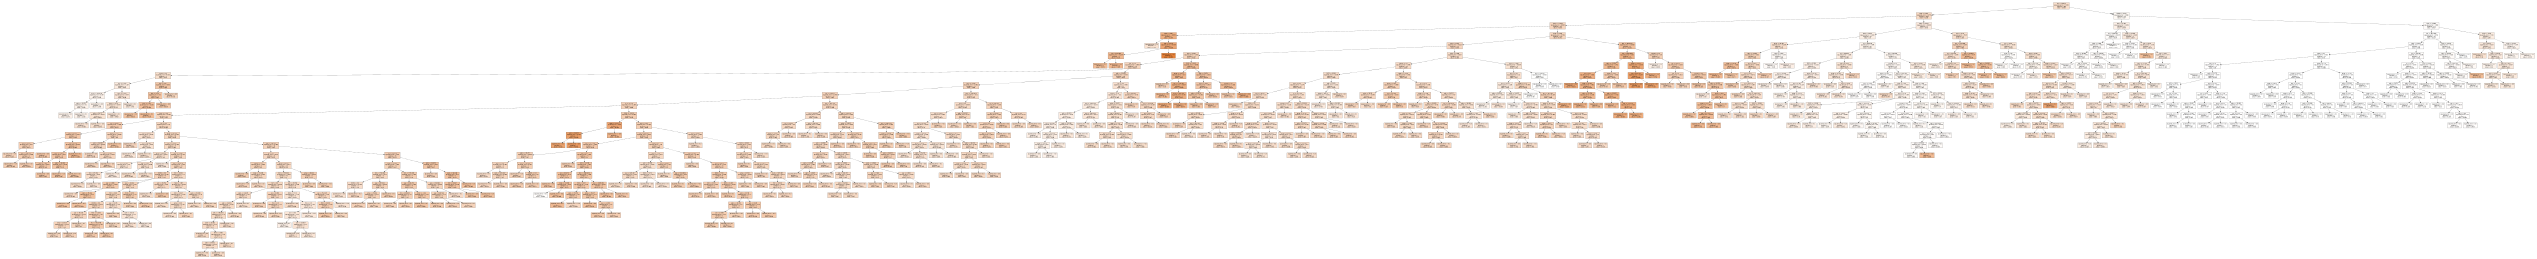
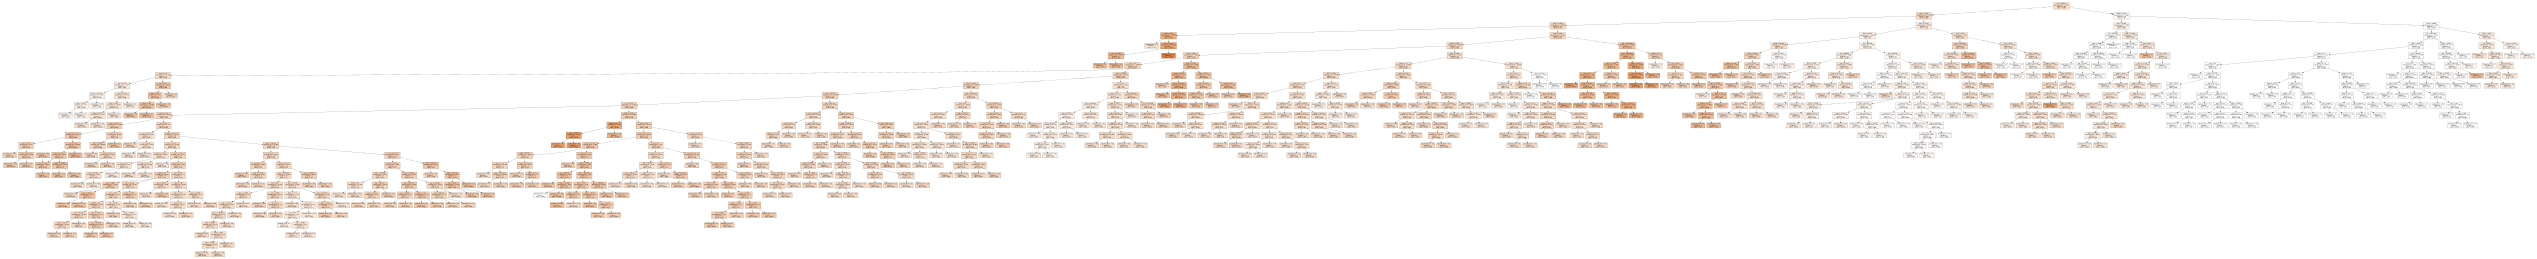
node "squared_error = -0.0 samples = 1 value = 0.891": fillcolor #f1ba93 -> #fefaf7
